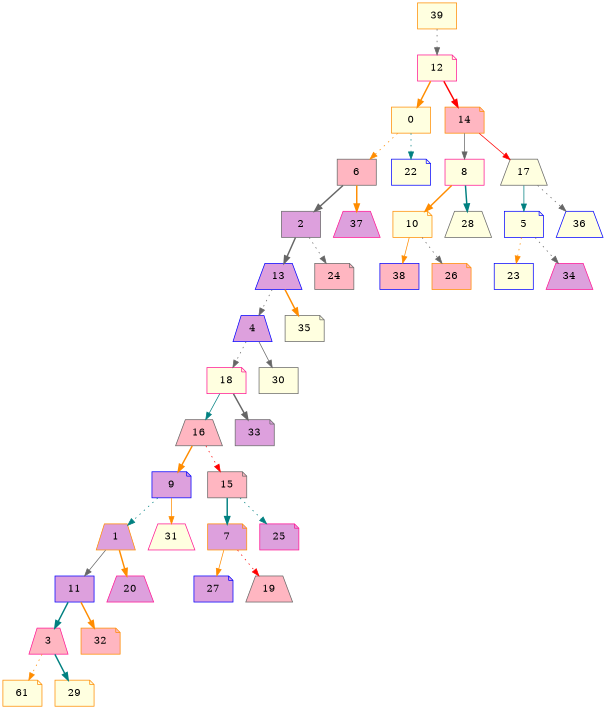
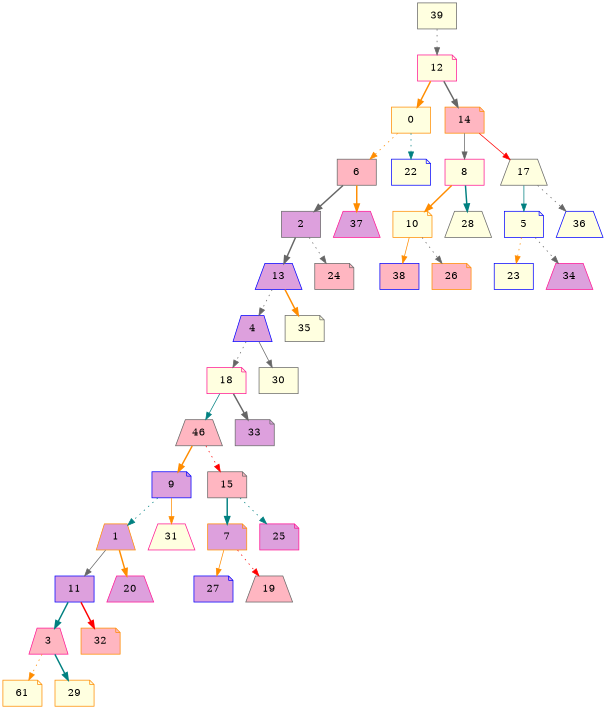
node "39": color darkorange -> gray40
edge "12" -> "14": color red -> gray40
node "16": label "16" -> "46"
edge "11" -> "32": color darkorange -> red
